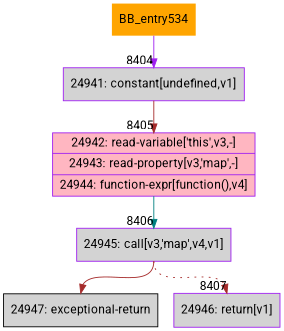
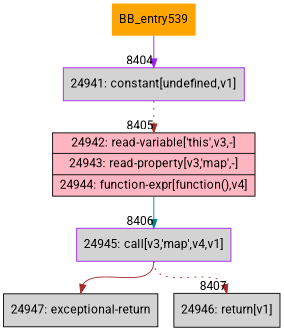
node "BB_entry534": label "BB_entry534" -> "BB_entry539"
edge "24941: constant[undefined,v1]" -> "24942: read-variable['this',v3,-]": style solid -> dotted
node "24942: read-variable['this',v3,-]": color purple -> black
node "24946: return[v1]": color purple -> black
